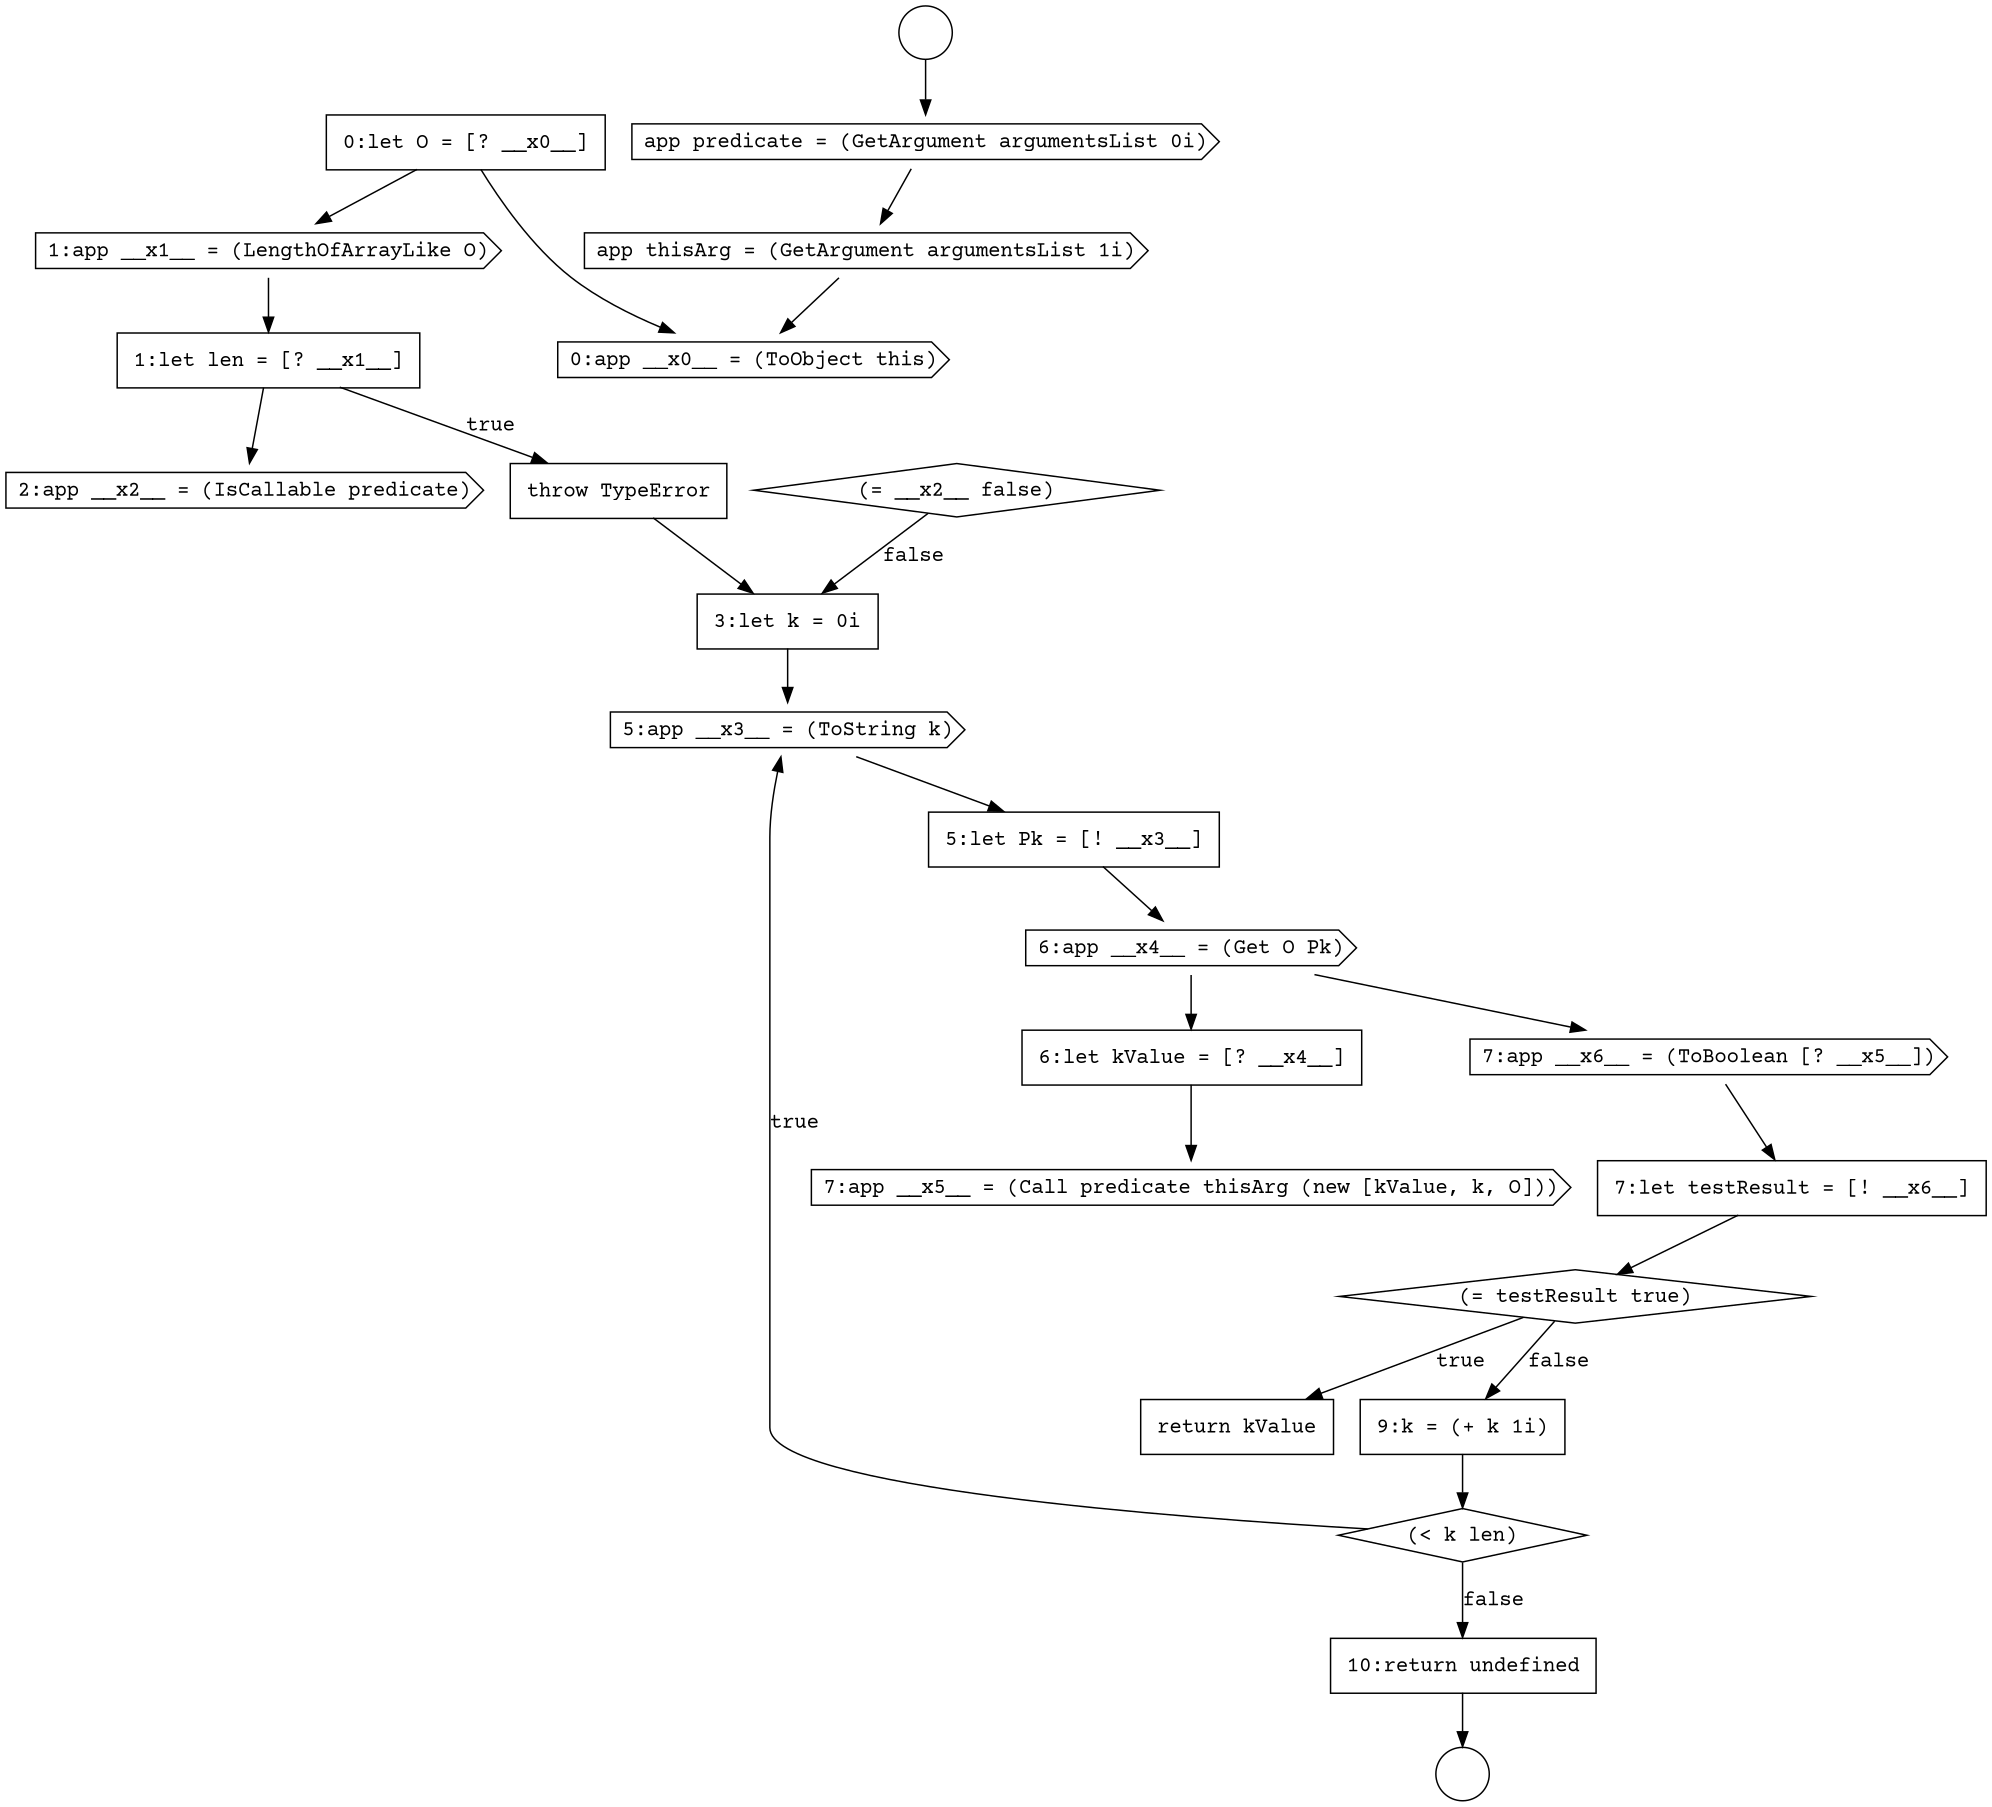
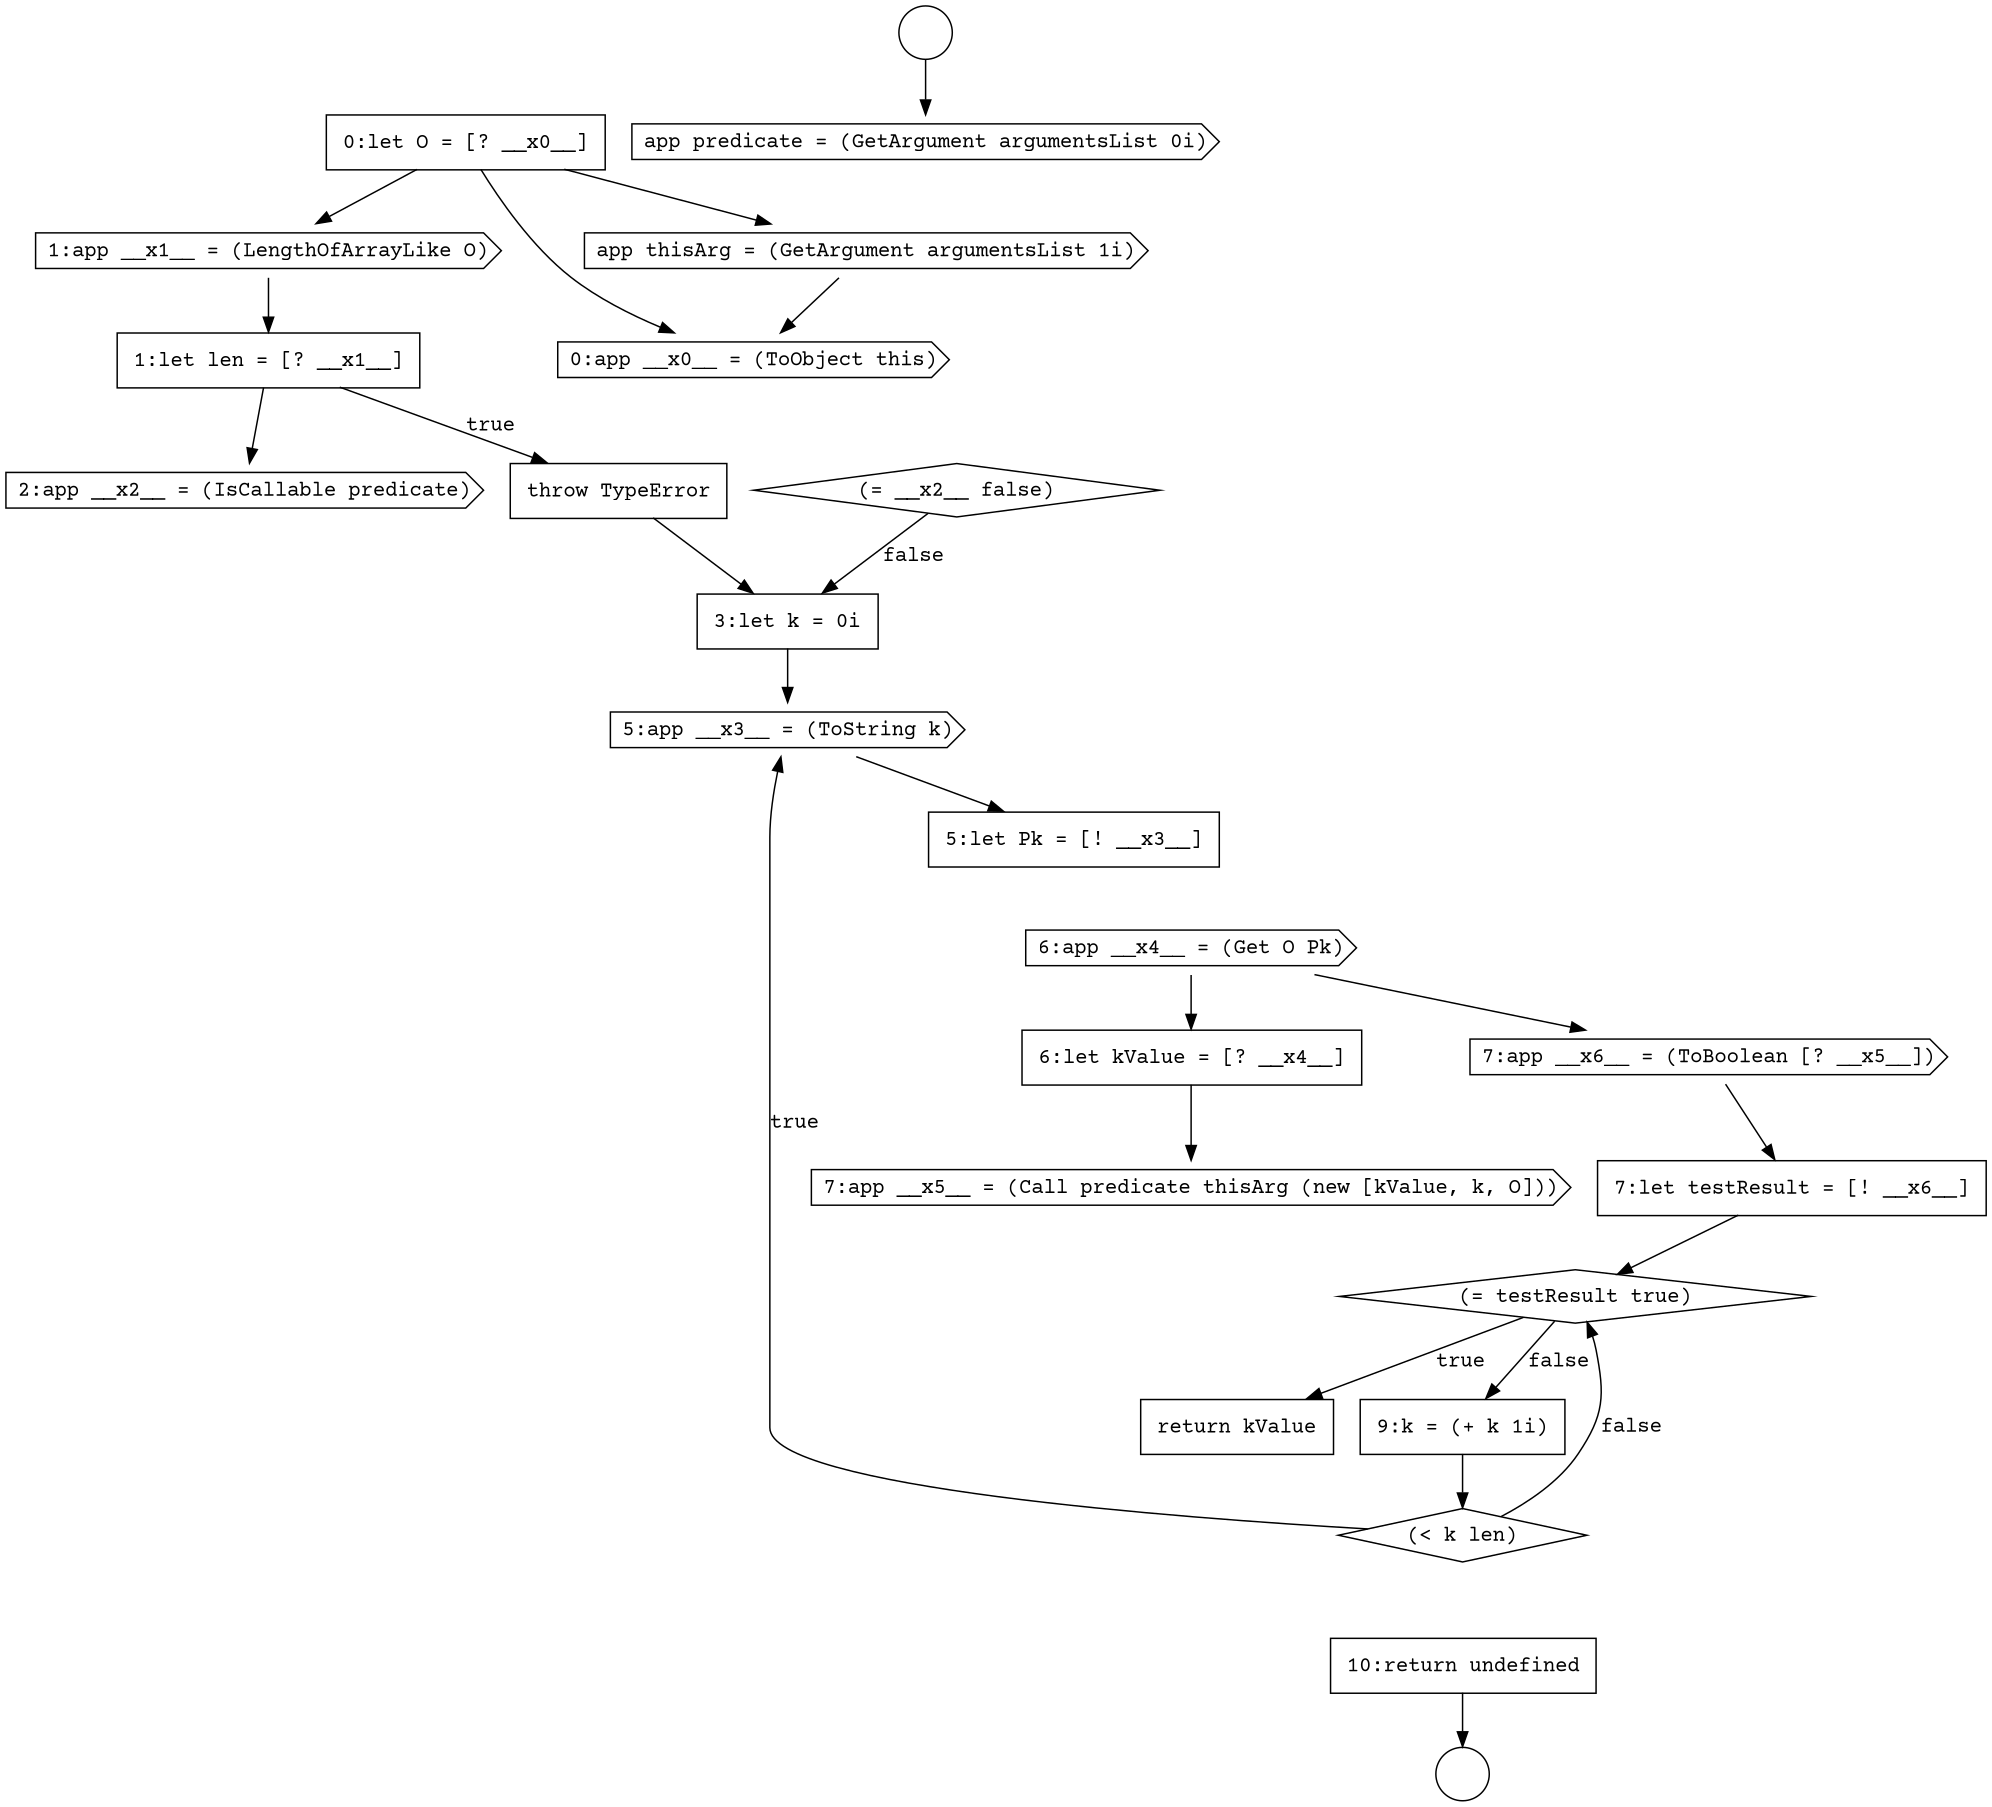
edge "app predicate = (GetArgument argumentsList 0i)" -> "app thisArg = (GetArgument argumentsList 1i)": now "0:let O = [? __x0__]" -> "app thisArg = (GetArgument argumentsList 1i)"
edge "5:let Pk = [! __x3__]" -> "6:app __x4__ = (Get O Pk)": removed
edge "(< k len)" -> "10:return undefined": now "(< k len)" -> "(= testResult true)"
